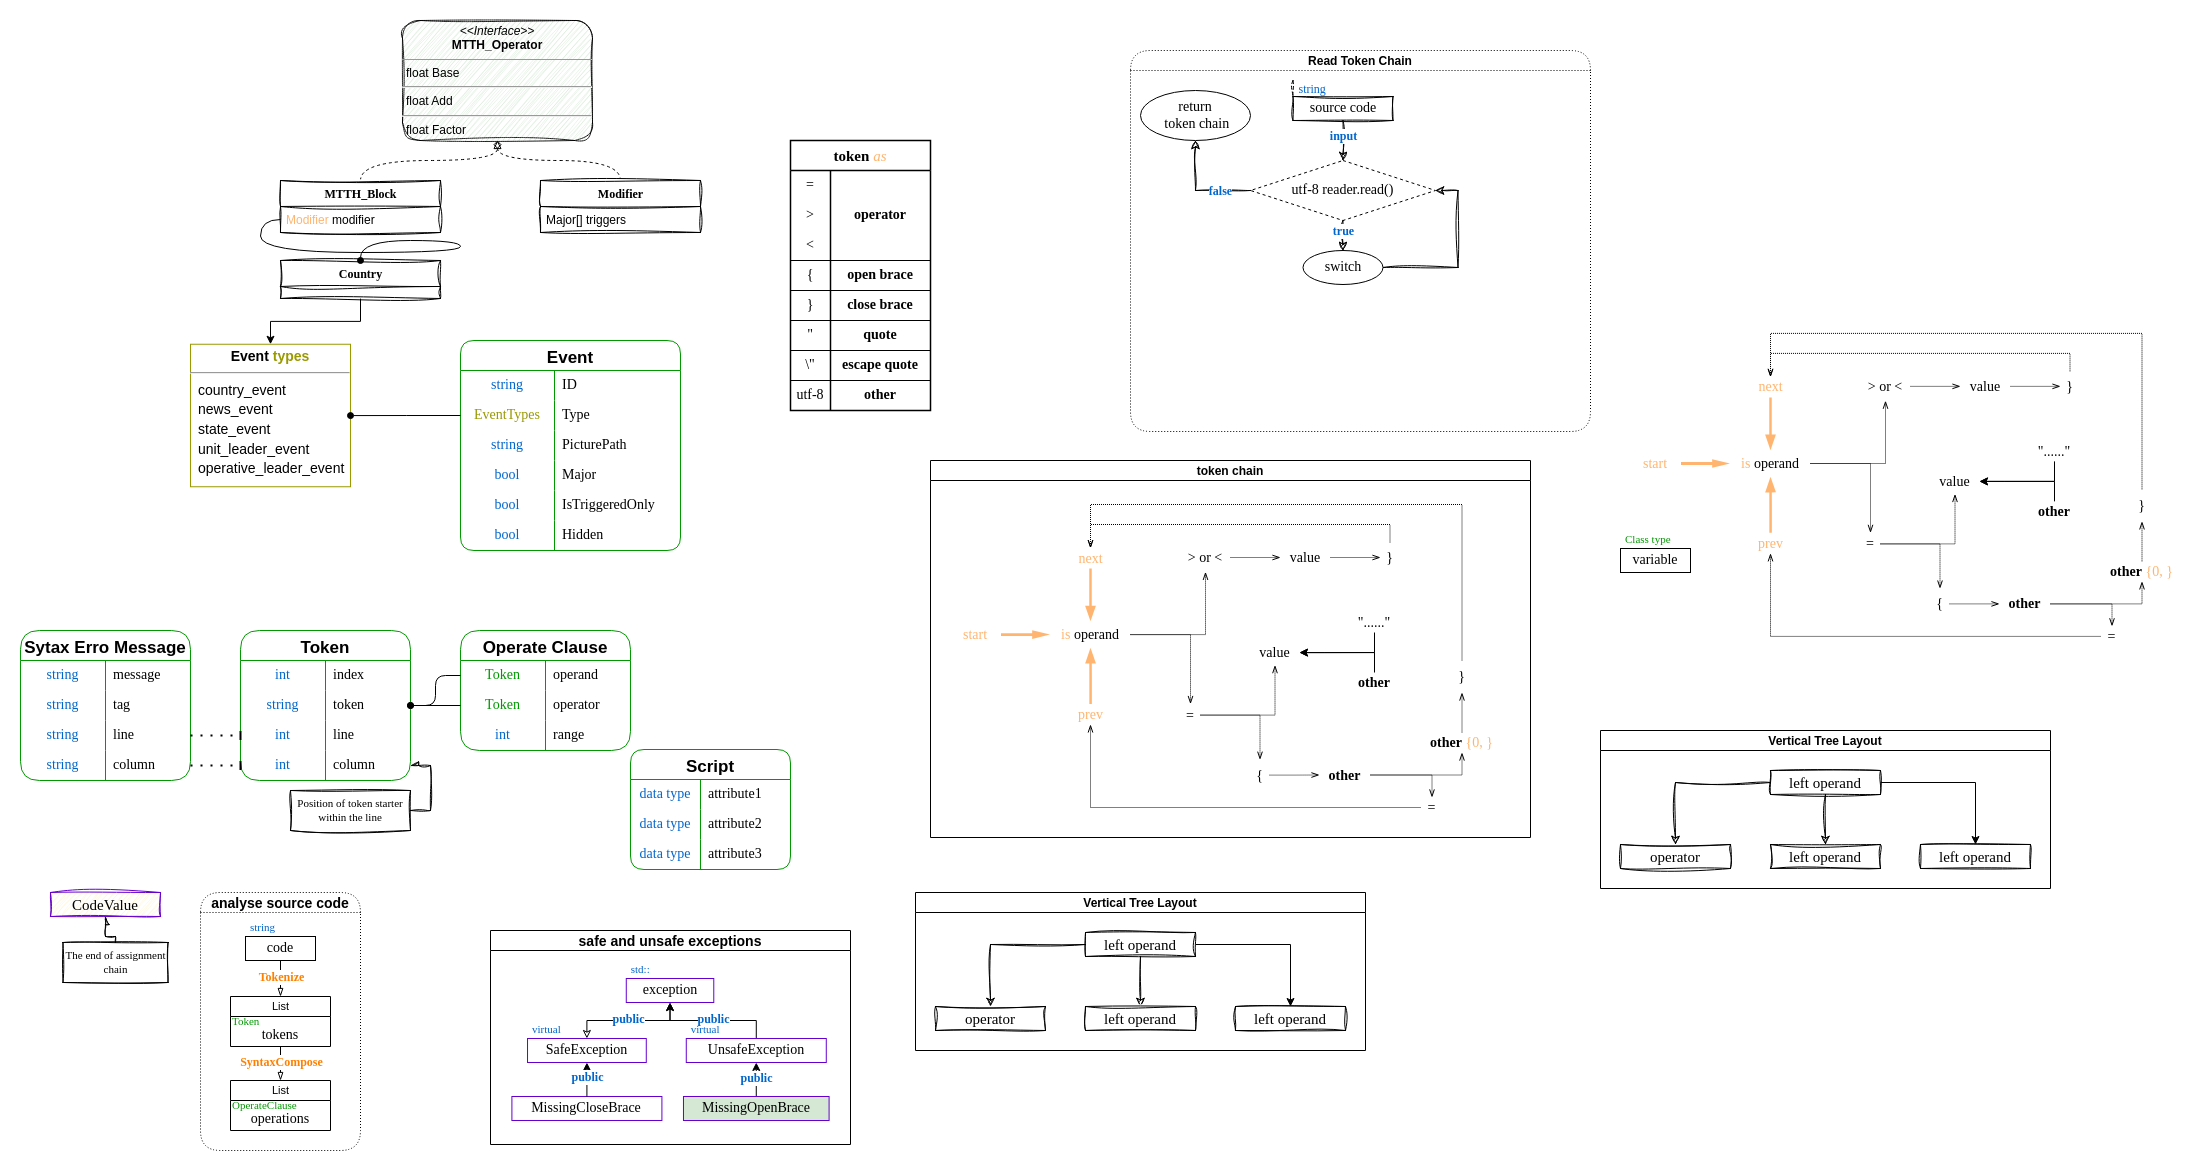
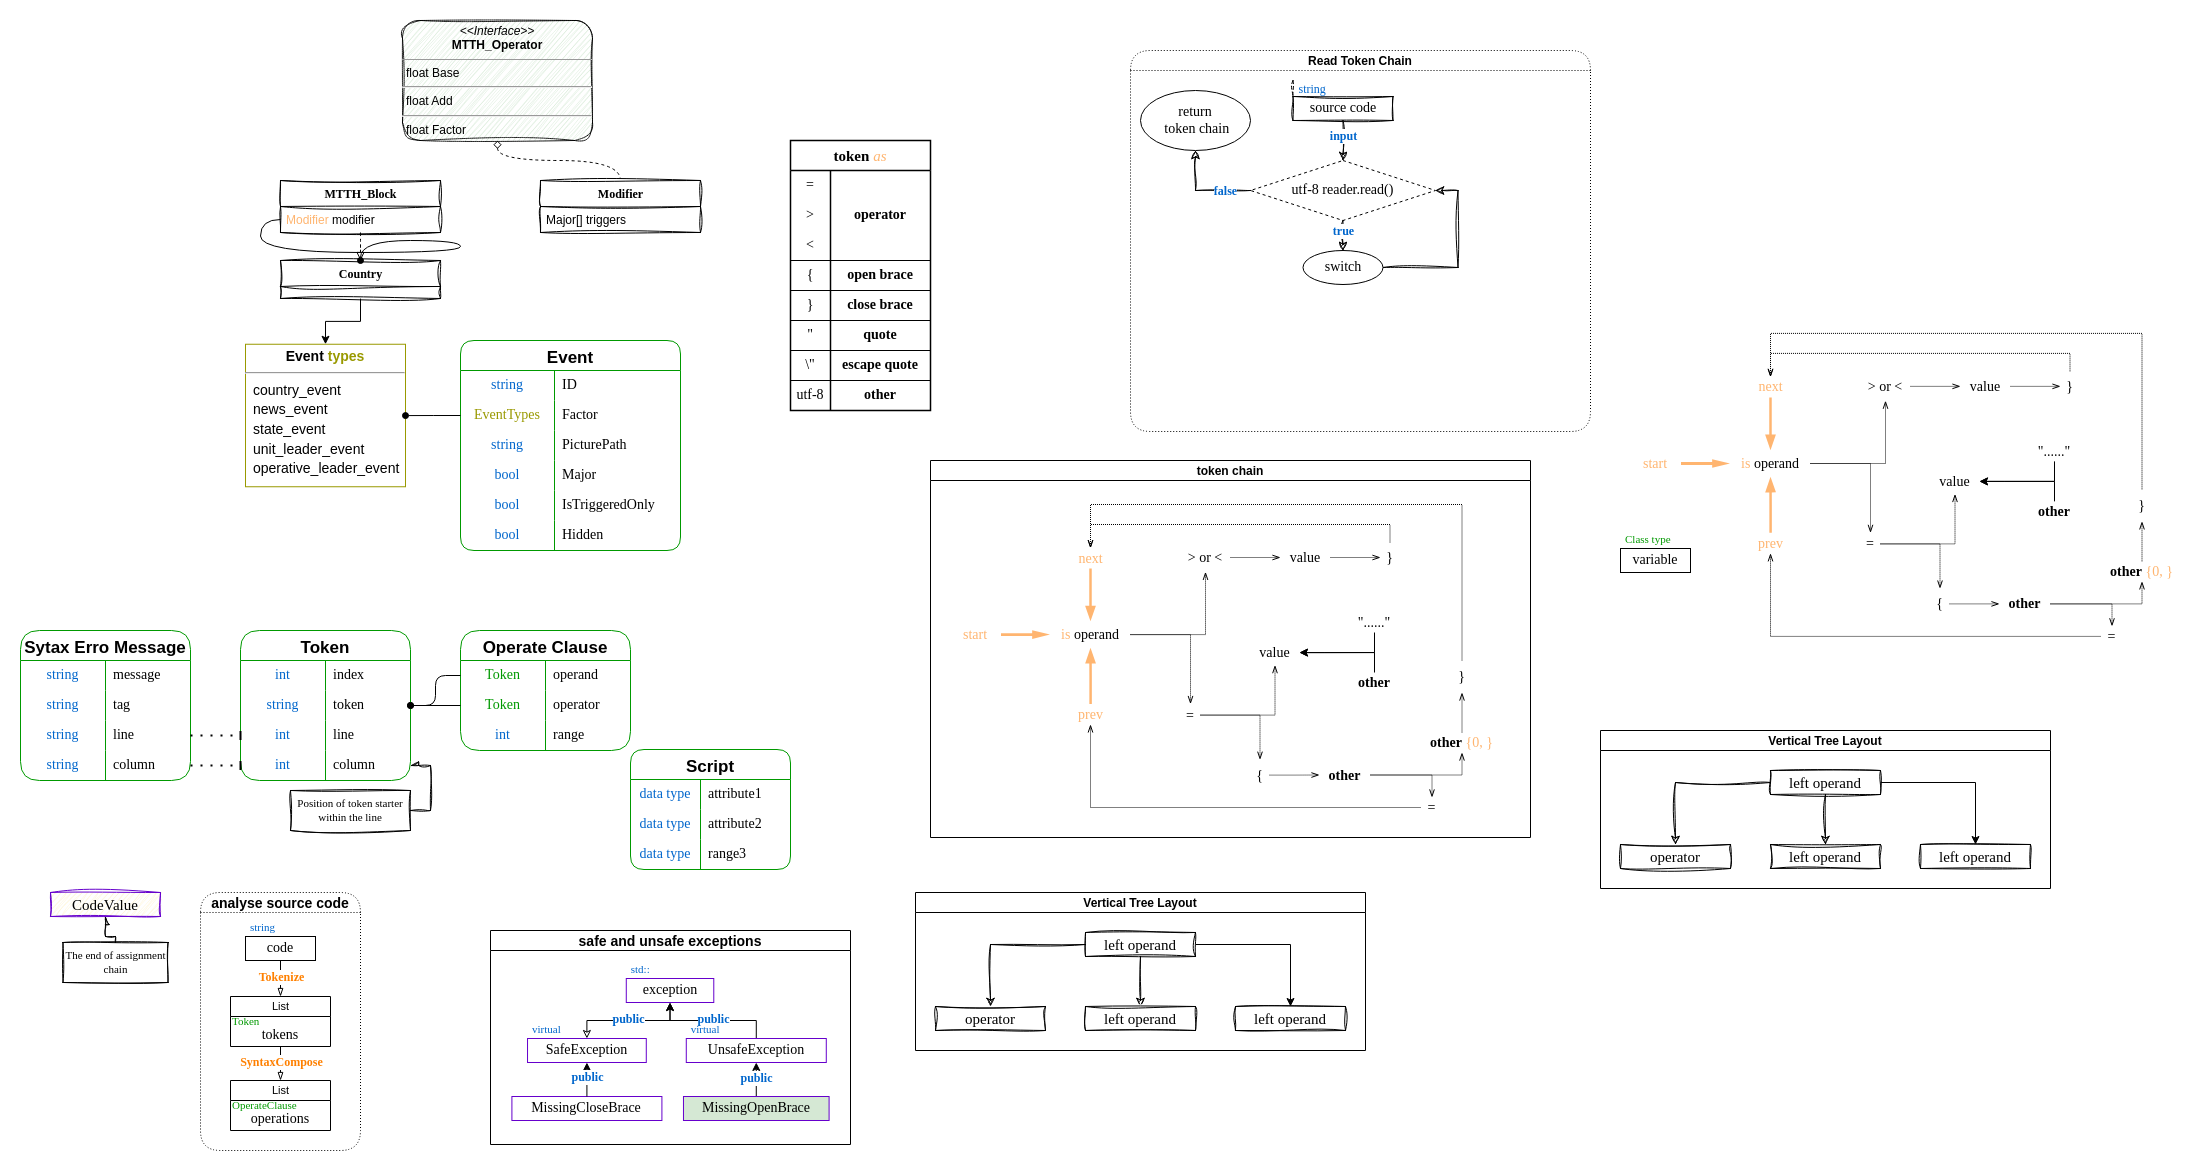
node "return token chain": size 110x50 -> 110x60
edge "MTTH_Block" -> "<<Interface>> MTTH_Operator float Base float Add float Factor": now "MTTH_Block" -> "Country"
node "Event types country_eventnews_eventstate_eventunit_leader_eventoperative_leader_event": moved (271, 416) -> (326, 416)
node "Type": label "Type" -> "Factor"
node "attribute3": label "attribute3" -> "range3"
